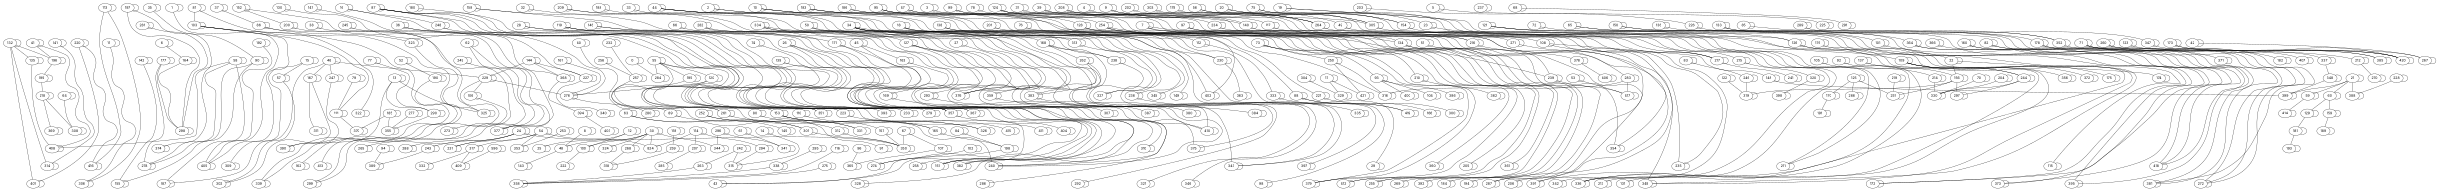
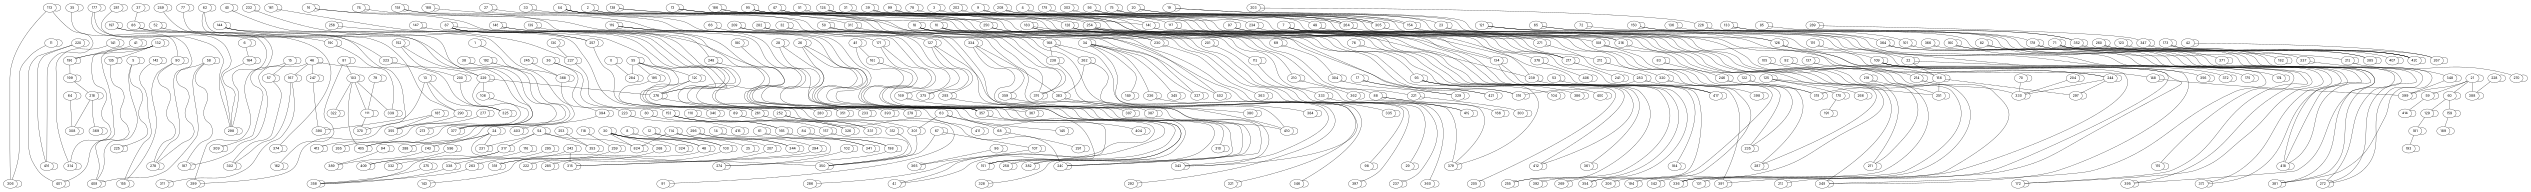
node "69": added
edge "18" -- "237": added
edge "41" -- "408": now "5" -- "408"
edge "63" -- "68": added
